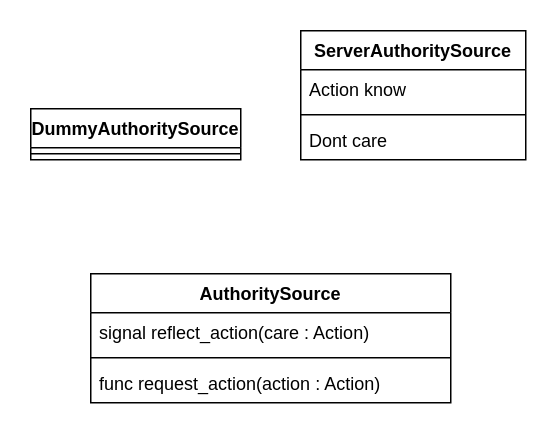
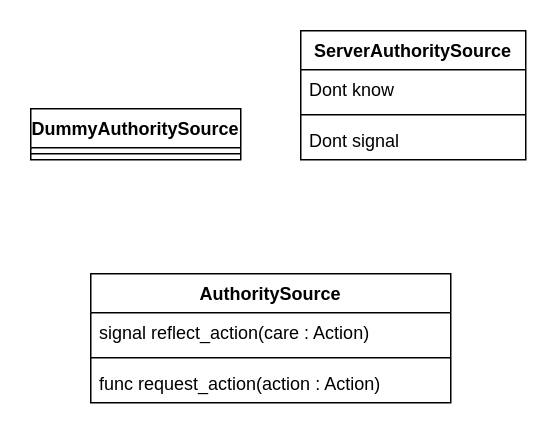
node "Action know": label "Action know" -> "Dont know"
node "Dont care": label "Dont care" -> "Dont signal"
